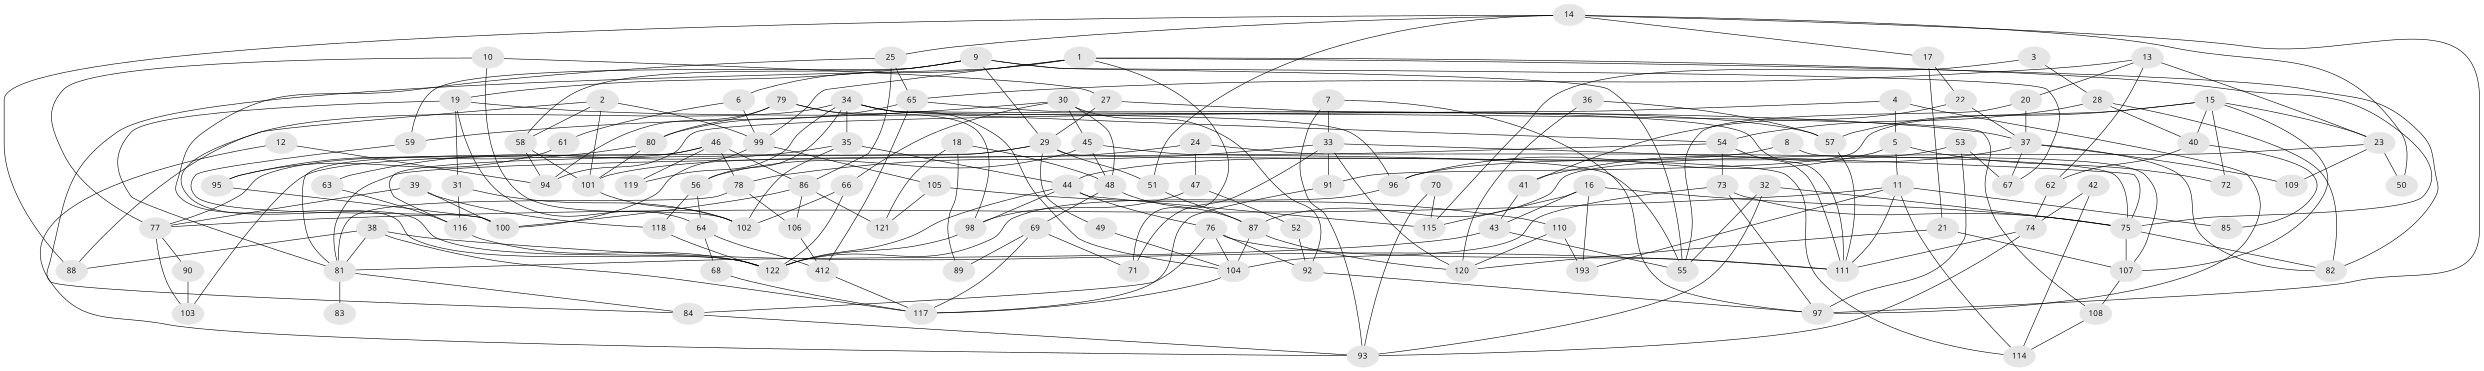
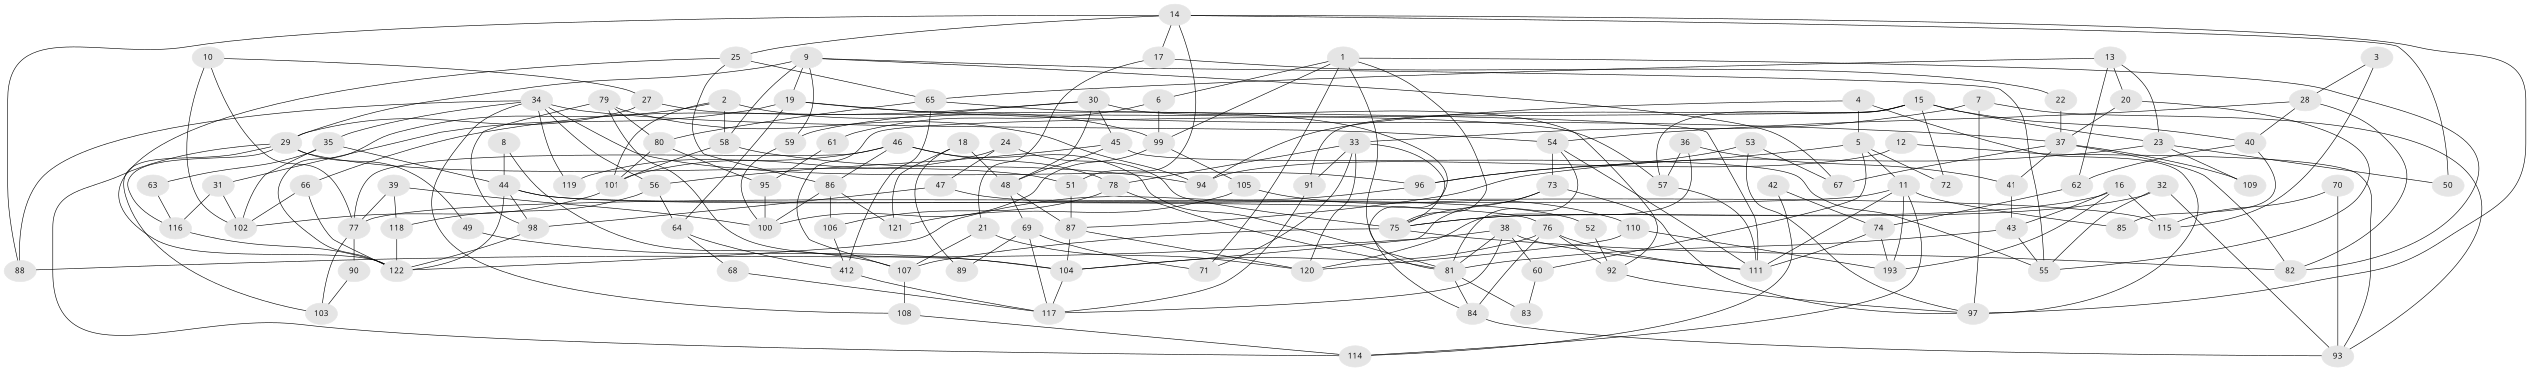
edge "22" -- "41": now "36" -- "41"
node "60": added
edge "74" -- "93": now "74" -- "193"
